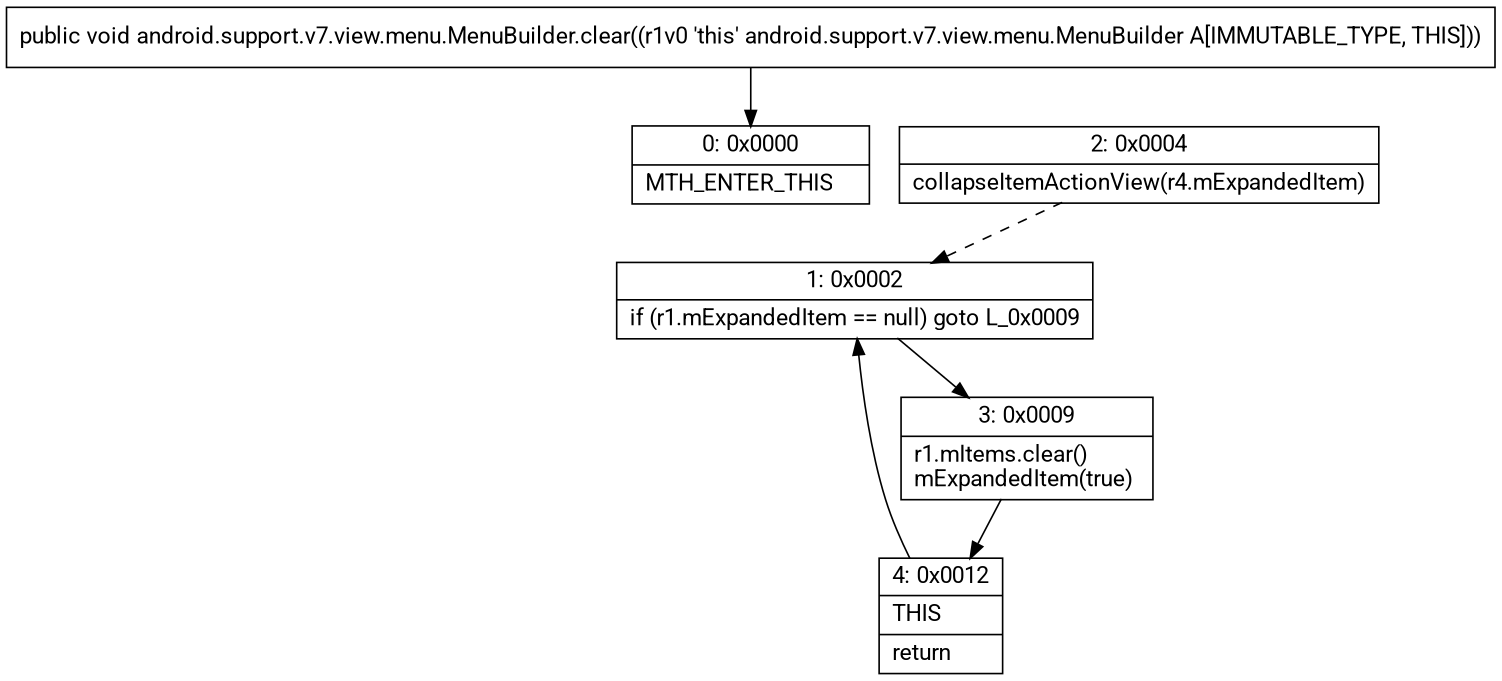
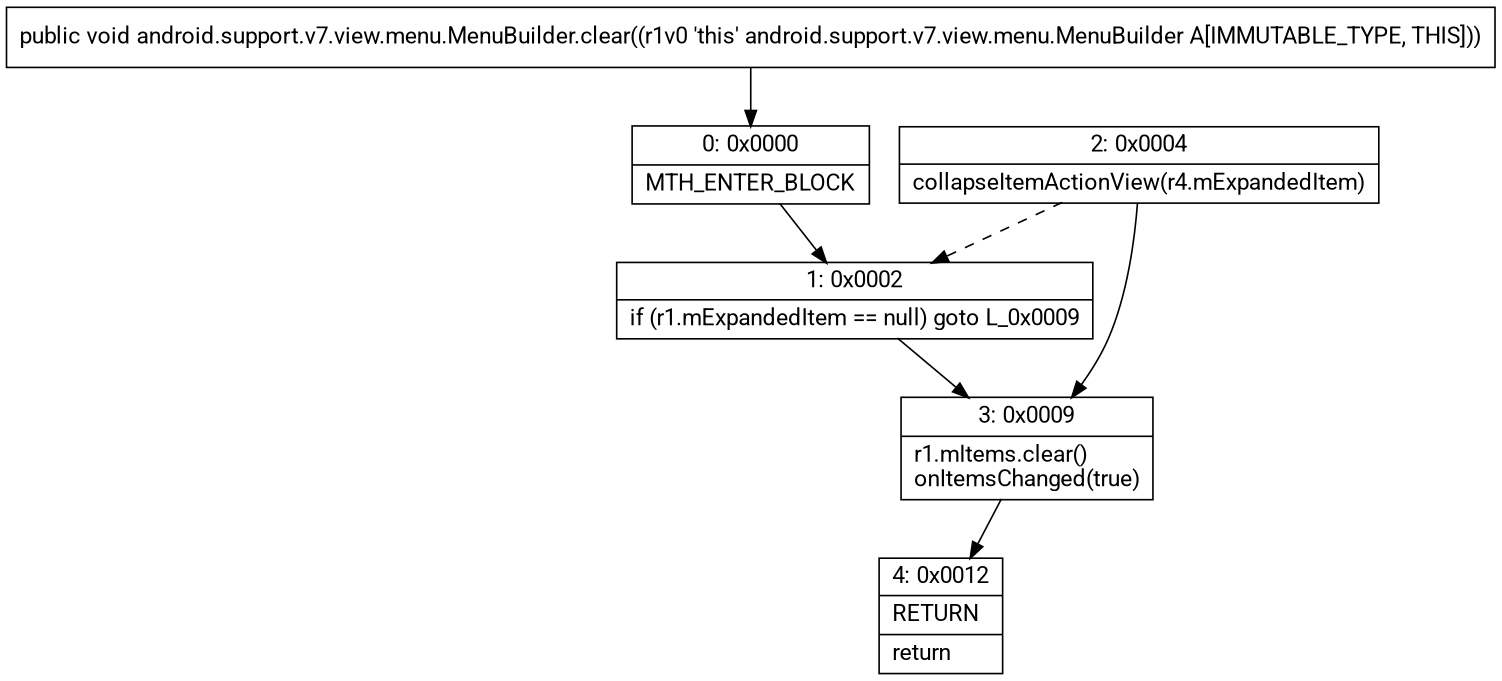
node "0: 0x0000": text "MTH_ENTER_THIS" -> "MTH_ENTER_BLOCK"
edge "2: 0x0004" -> "3: 0x0009": added
edge "4: 0x0012" -> "1: 0x0002": now "0: 0x0000" -> "1: 0x0002"
node "3: 0x0009": text "mExpandedItem(true)" -> "onItemsChanged(true)"
node "4: 0x0012": text "THIS" -> "RETURN"
